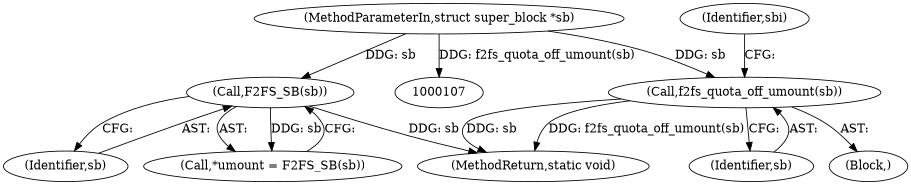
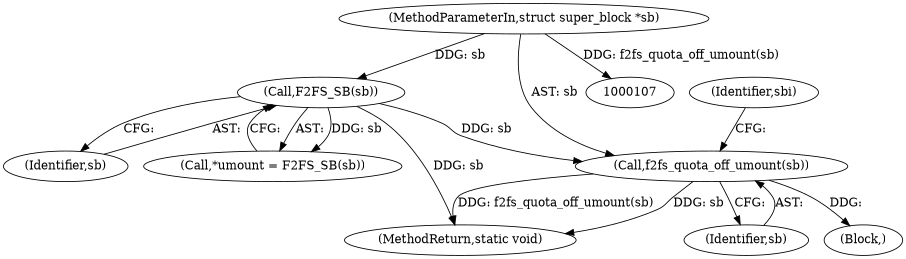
edge "(MethodParameterIn,struct super_block *sb)" -> "(Call,f2fs_quota_off_umount(sb))": label "DDG: sb" -> "AST: sb"
edge "(Call,f2fs_quota_off_umount(sb))" -> "(Block,)": label "AST: " -> "DDG: "
edge "(Call,F2FS_SB(sb))" -> "(Call,f2fs_quota_off_umount(sb))": added, label "DDG: sb"
